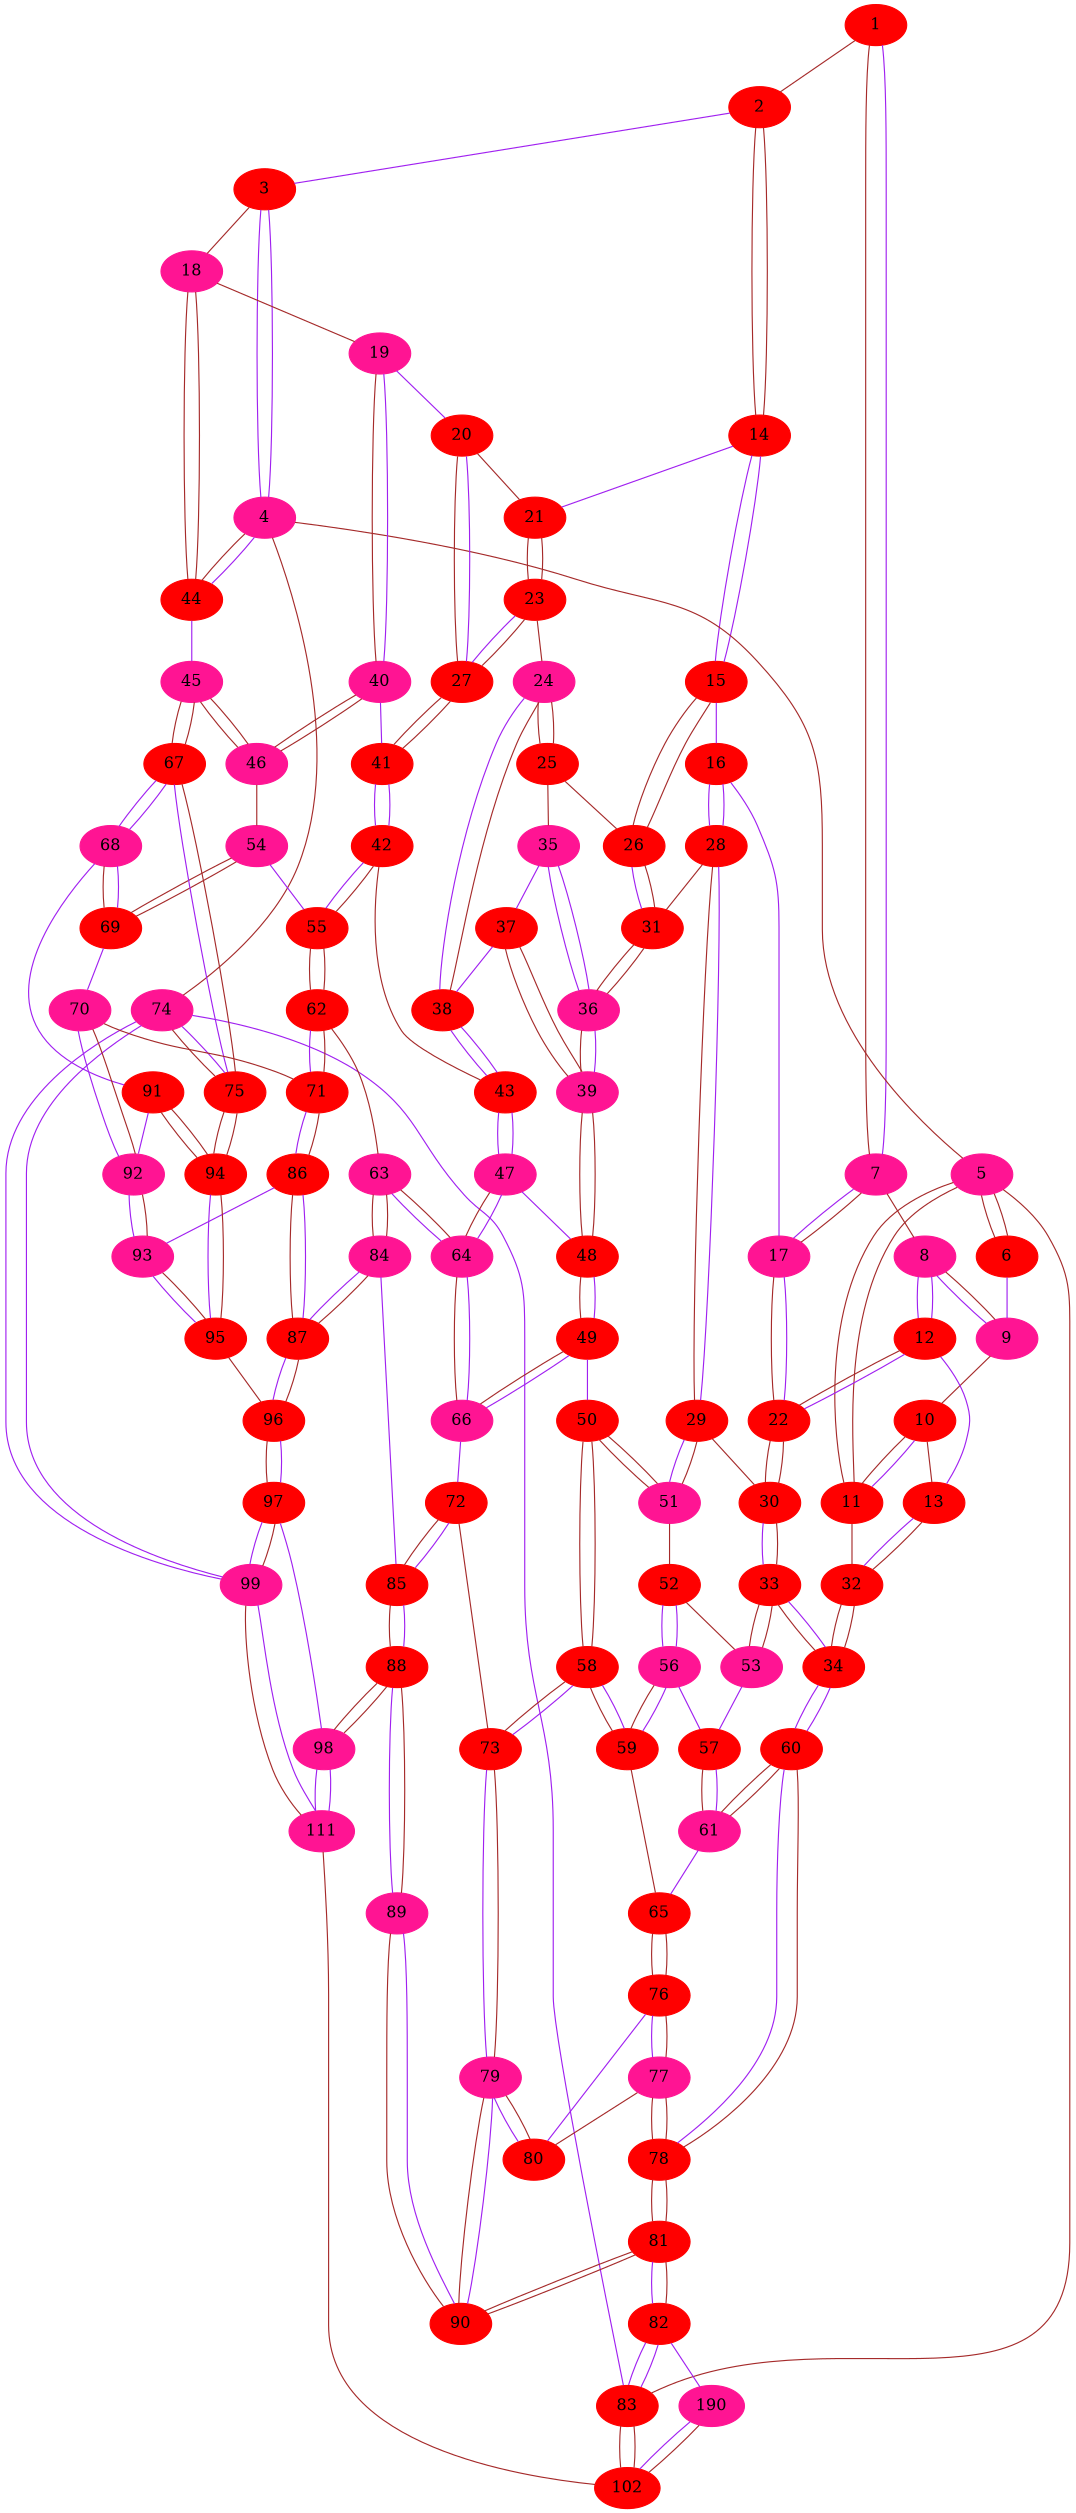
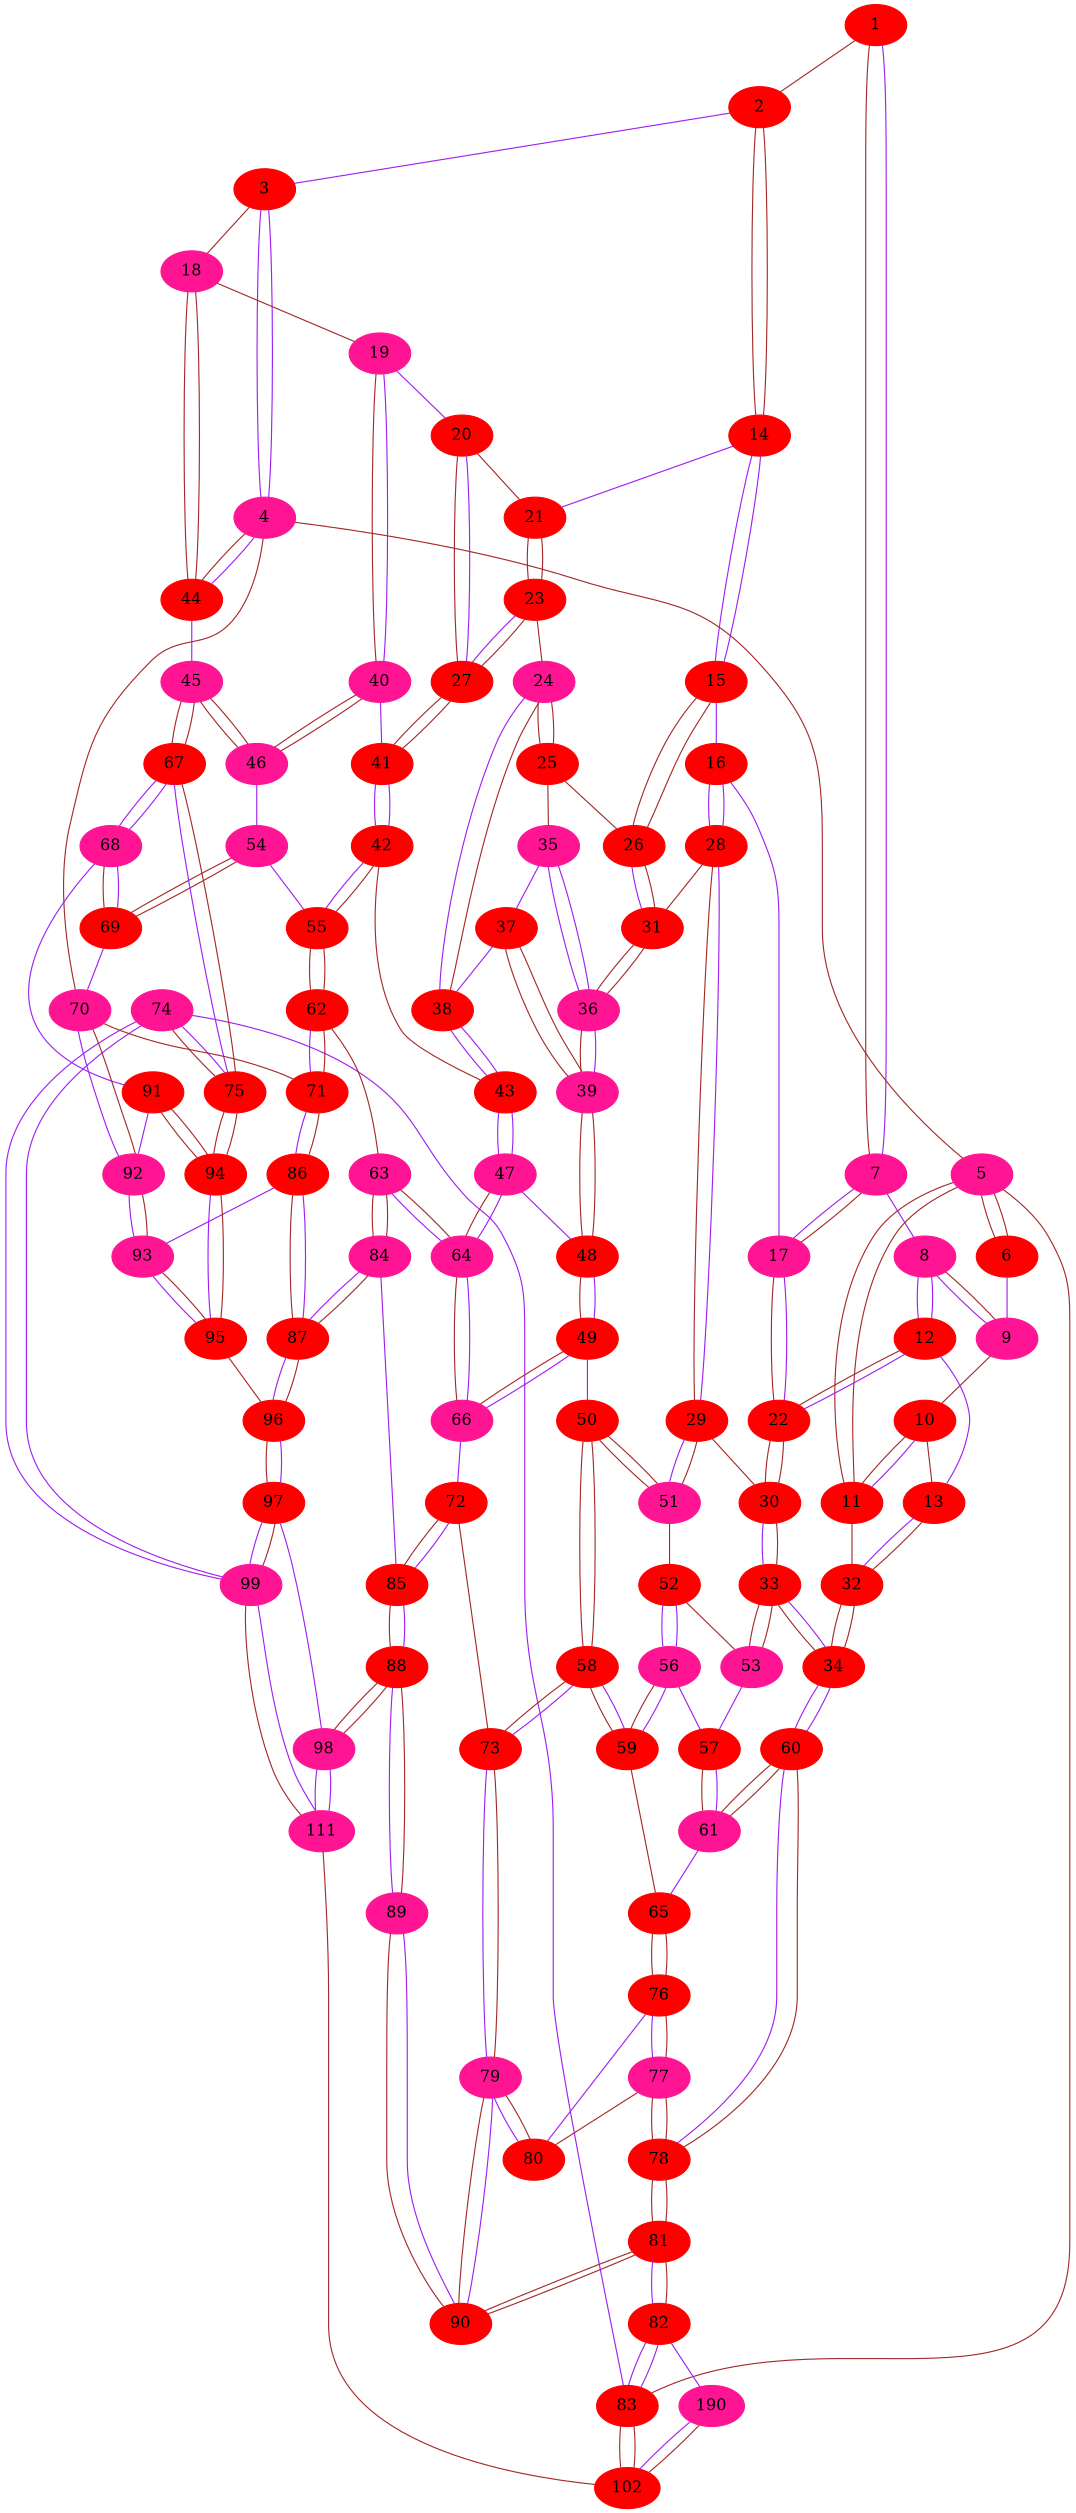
edge "4" -- "74": now "4" -- "70"
edge "46" -- "54": color brown -> purple
edge "7" -- "8": color brown -> purple
